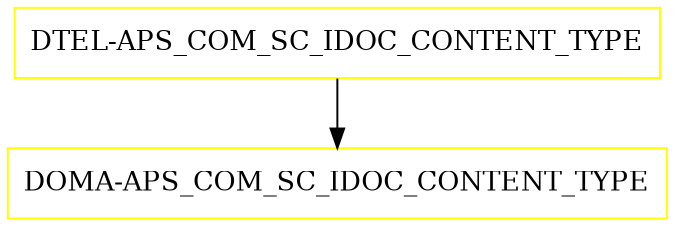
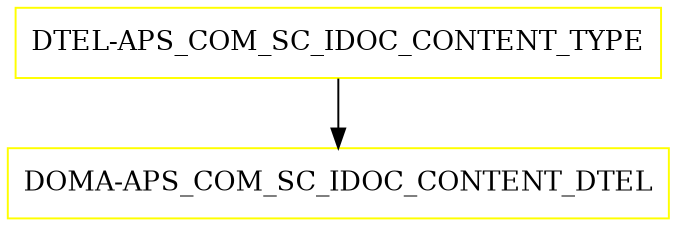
node "DOMA-APS_COM_SC_IDOC_CONTENT_TYPE": label "DOMA-APS_COM_SC_IDOC_CONTENT_TYPE" -> "DOMA-APS_COM_SC_IDOC_CONTENT_DTEL"
